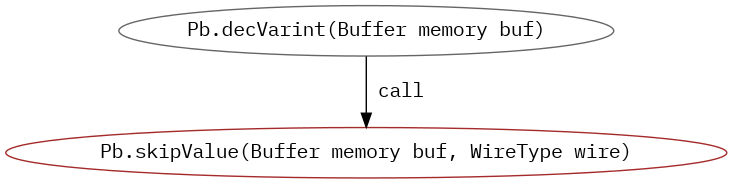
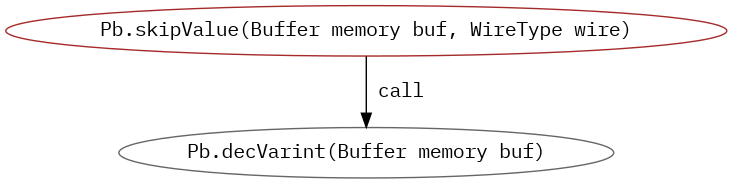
edge "Pb.decVarint(Buffer memory buf)" -> "Pb.skipValue(Buffer memory buf, WireType wire)": reversed
